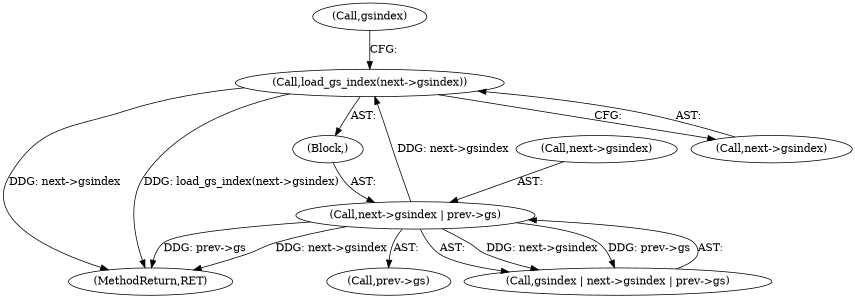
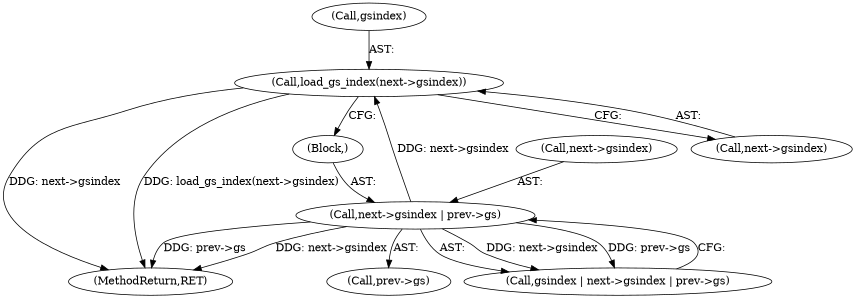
edge "(Call,gsindex)" -> "(Call,load_gs_index(next->gsindex))": label "CFG: " -> "AST: "
edge "(Call,load_gs_index(next->gsindex))" -> "(Block,)": label "AST: " -> "CFG: "
edge "(Call,gsindex | next->gsindex | prev->gs)" -> "(Call,next->gsindex | prev->gs)": label "AST: " -> "CFG: "
